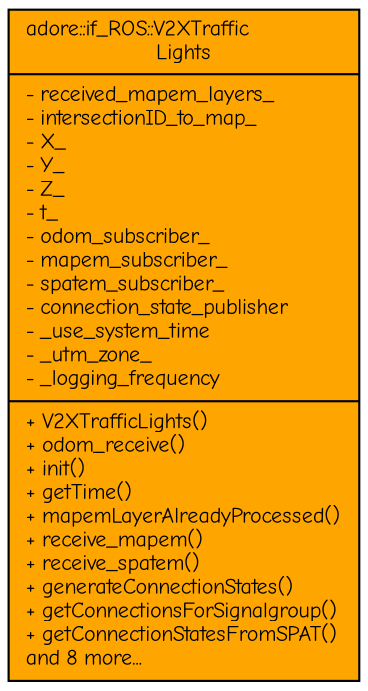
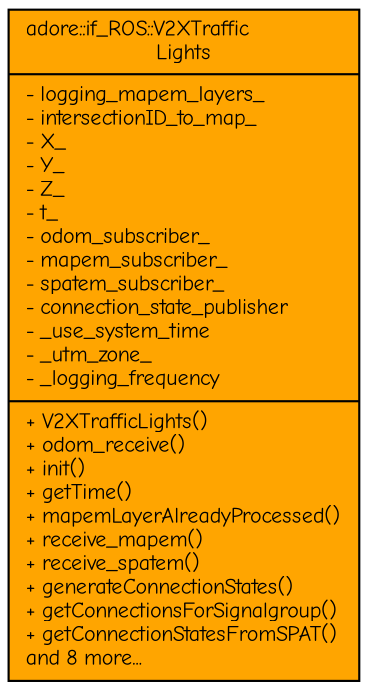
node "adore::if_ROS::V2XTraffic": text "- received_mapem_layers_" -> "- logging_mapem_layers_"
